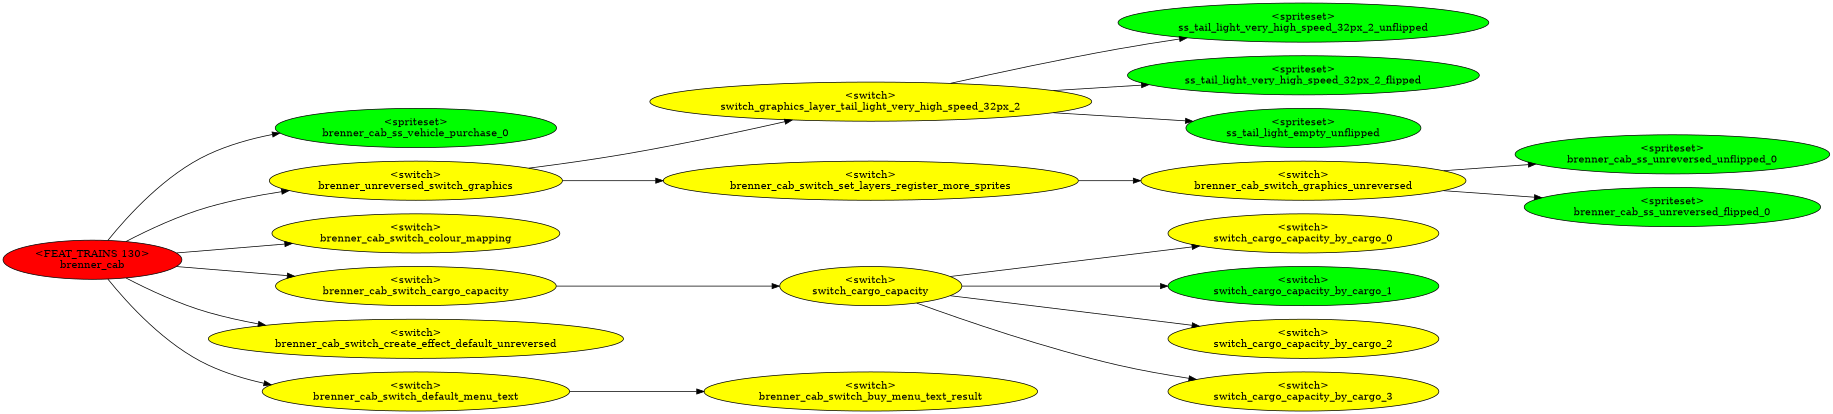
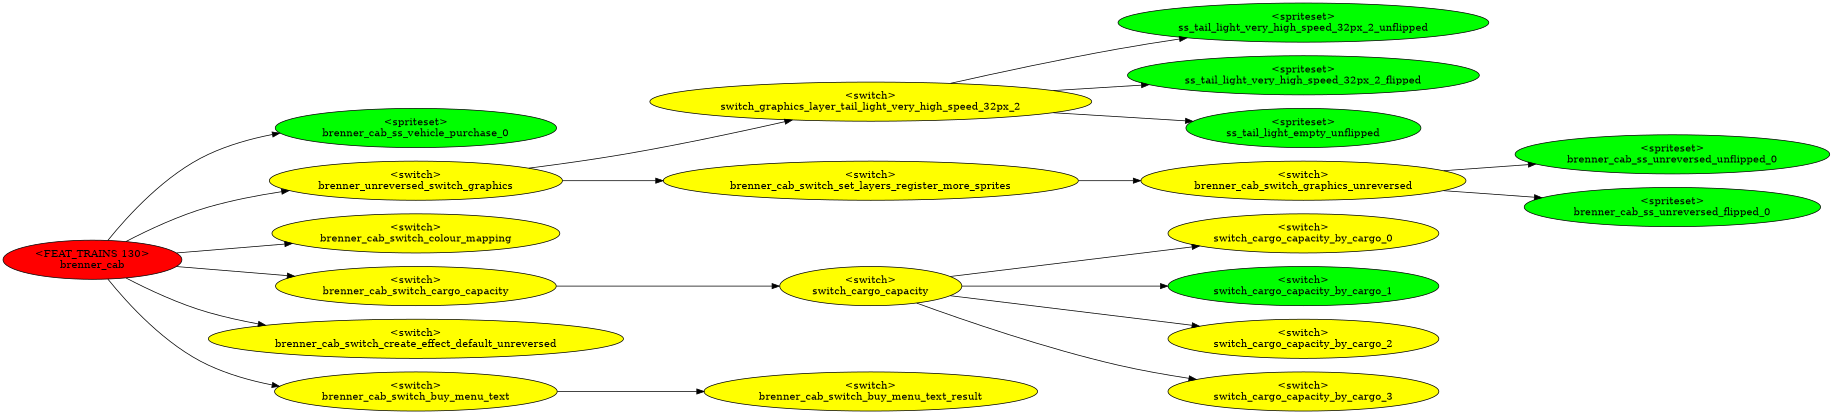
node "<switch> brenner_cab_switch_default_menu_text": label "<switch> brenner_cab_switch_default_menu_text" -> "<switch> brenner_cab_switch_buy_menu_text"
